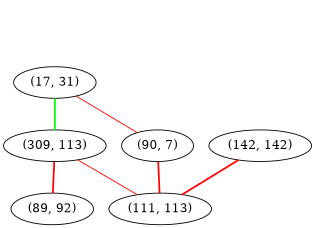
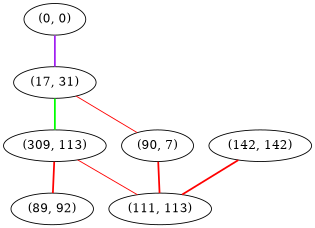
node "(0, 0)": added
